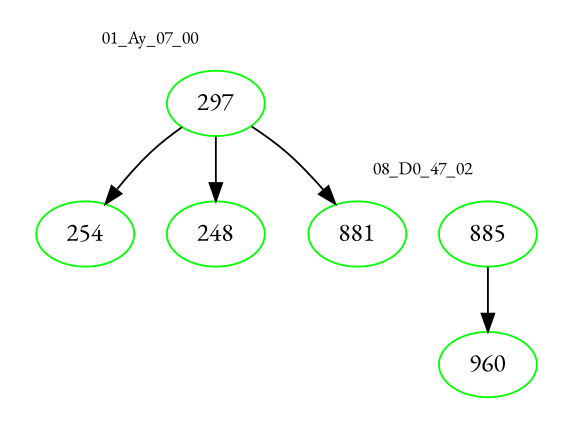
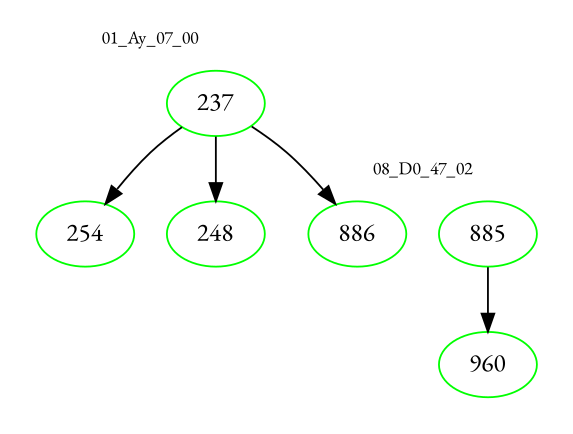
node "297": label "297" -> "237"
node "881": label "881" -> "886"
